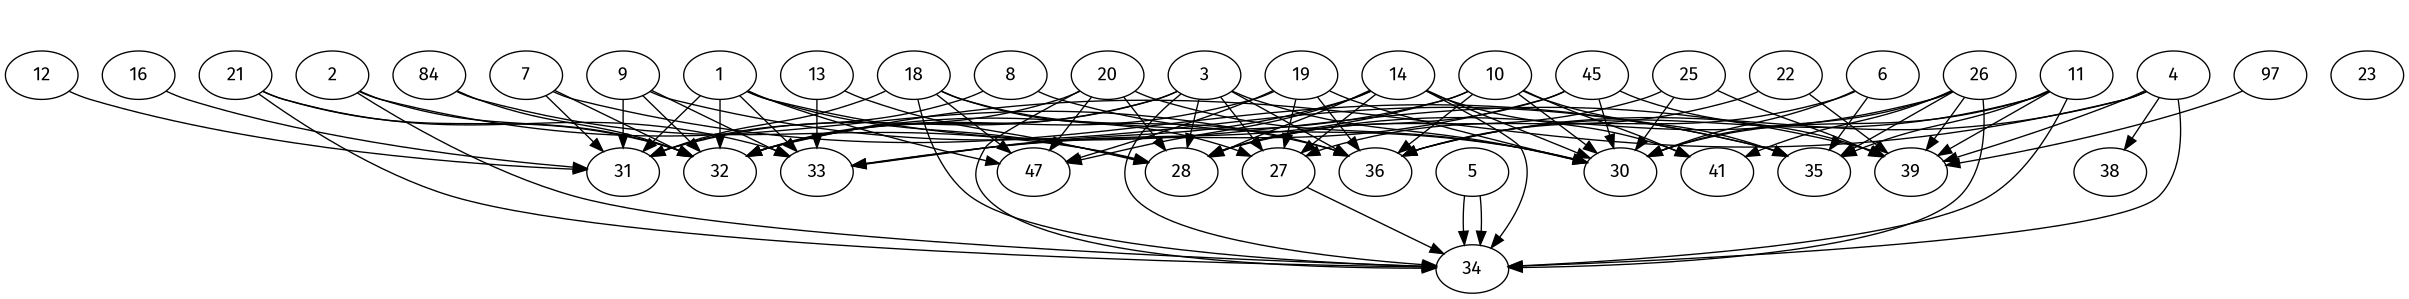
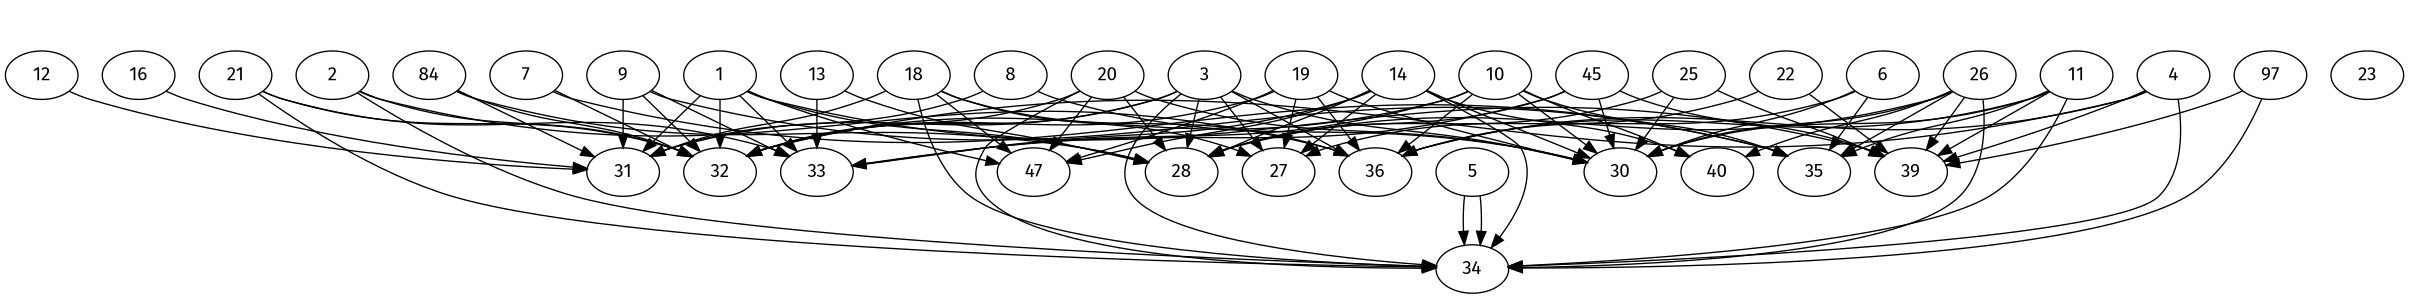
edge "7" -> "31": now "84" -> "31"
node "41": label "41" -> "40"
node "38": removed
edge "27" -> "34": now "97" -> "34"
